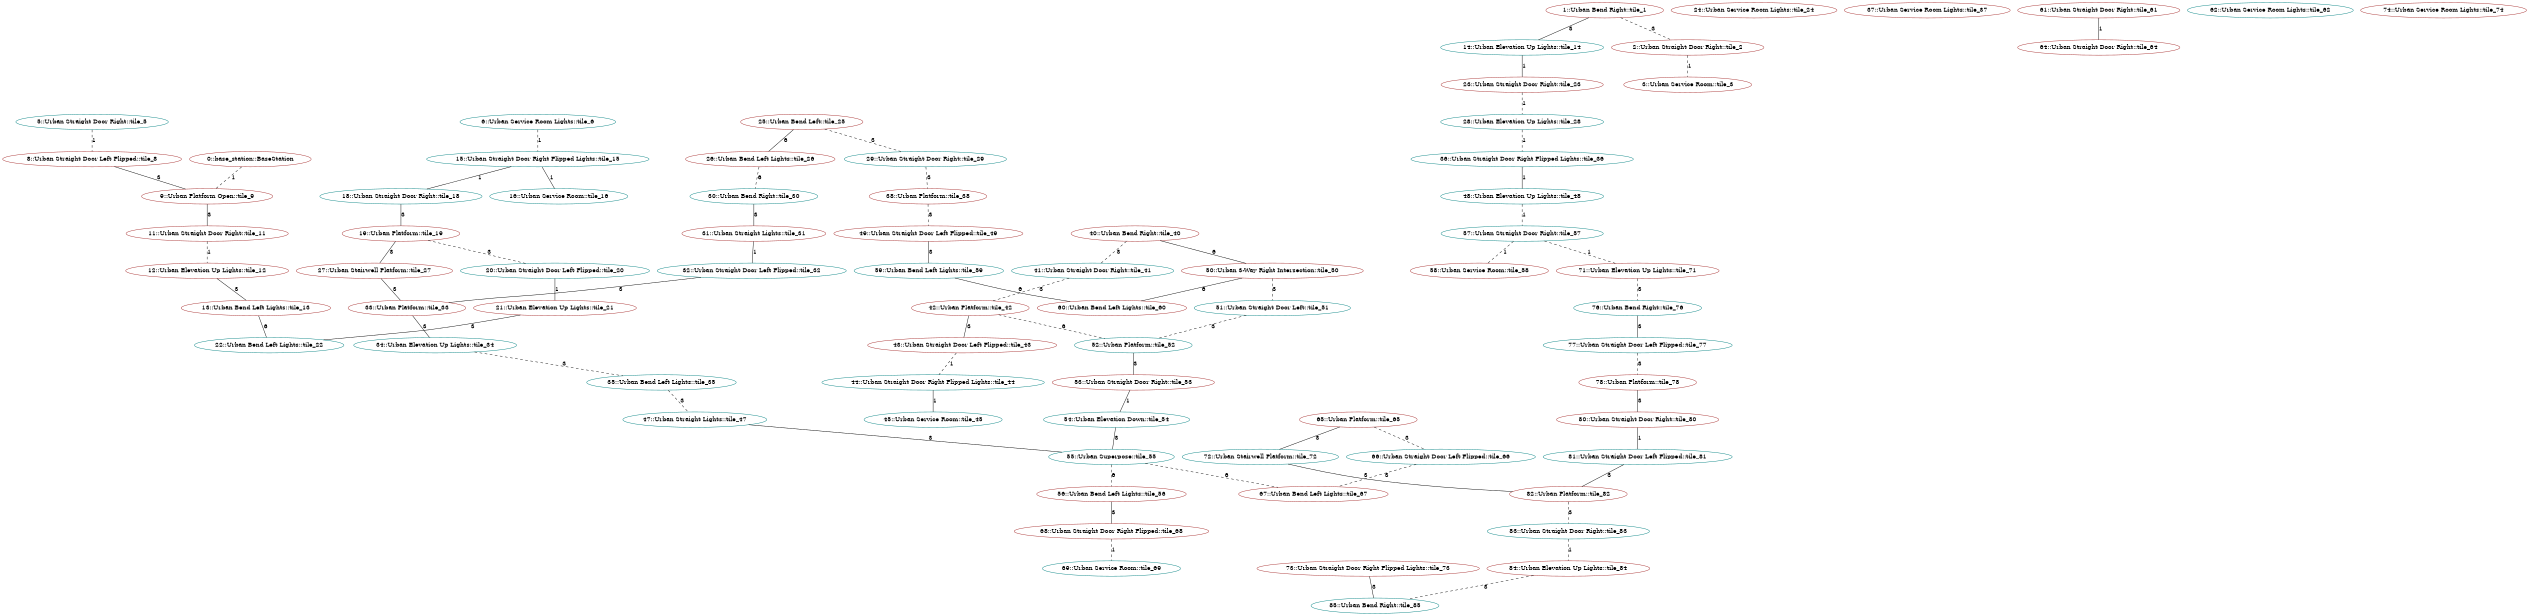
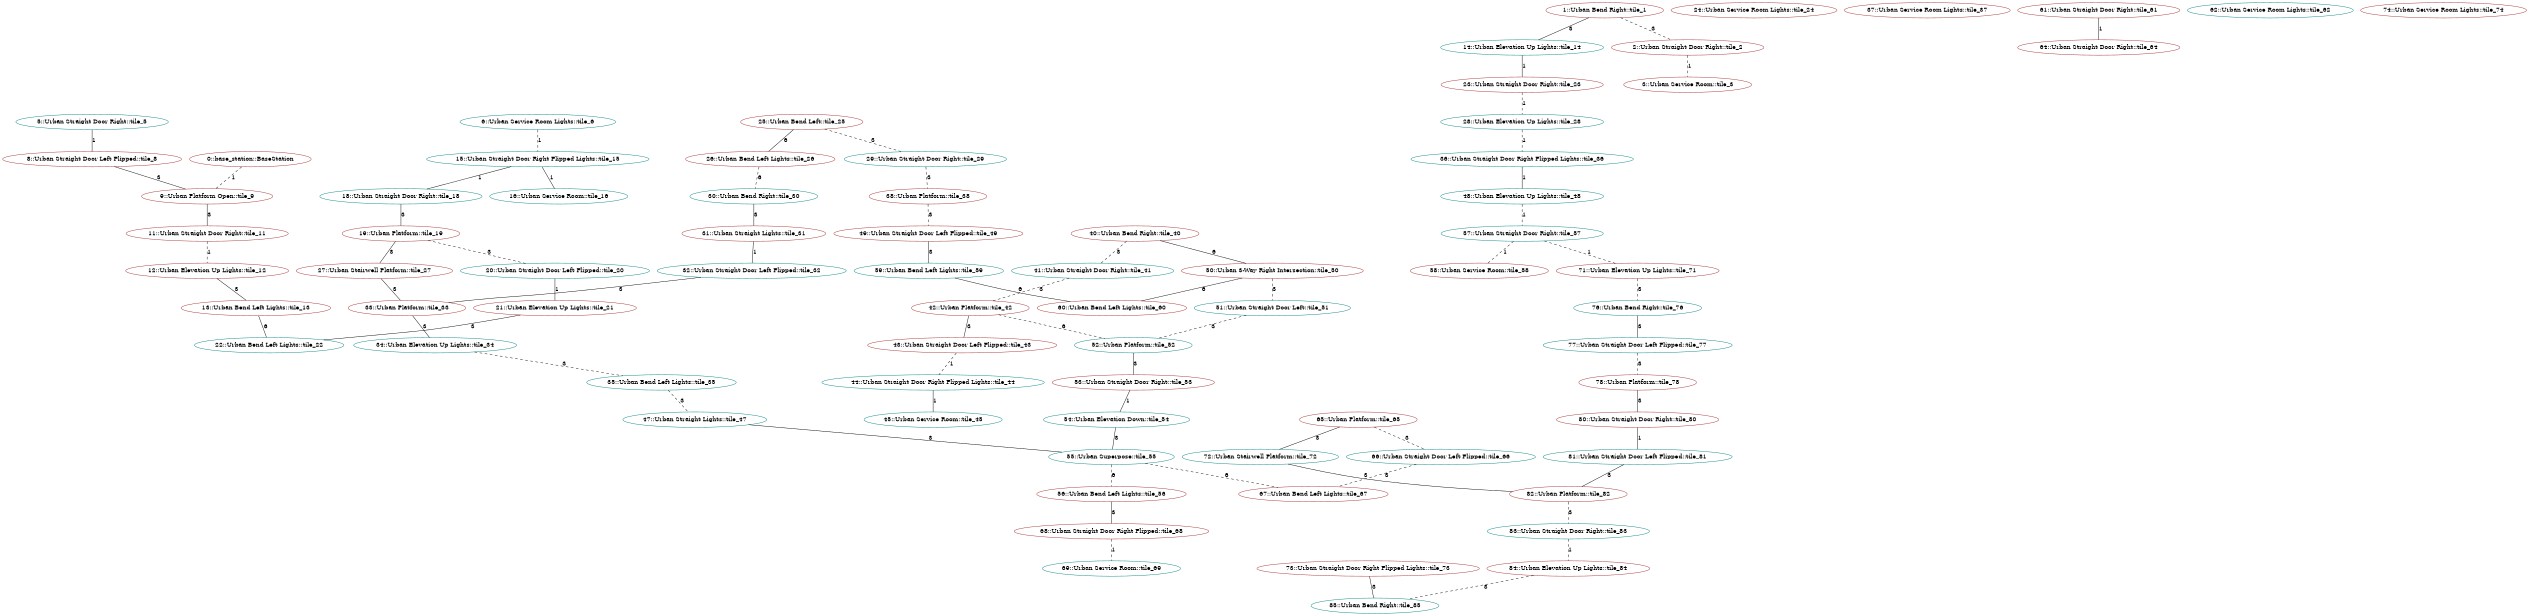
edge "5::Urban Straight Door Right::tile_5" -- "8::Urban Straight Door Left Flipped::tile_8": style dashed -> solid
